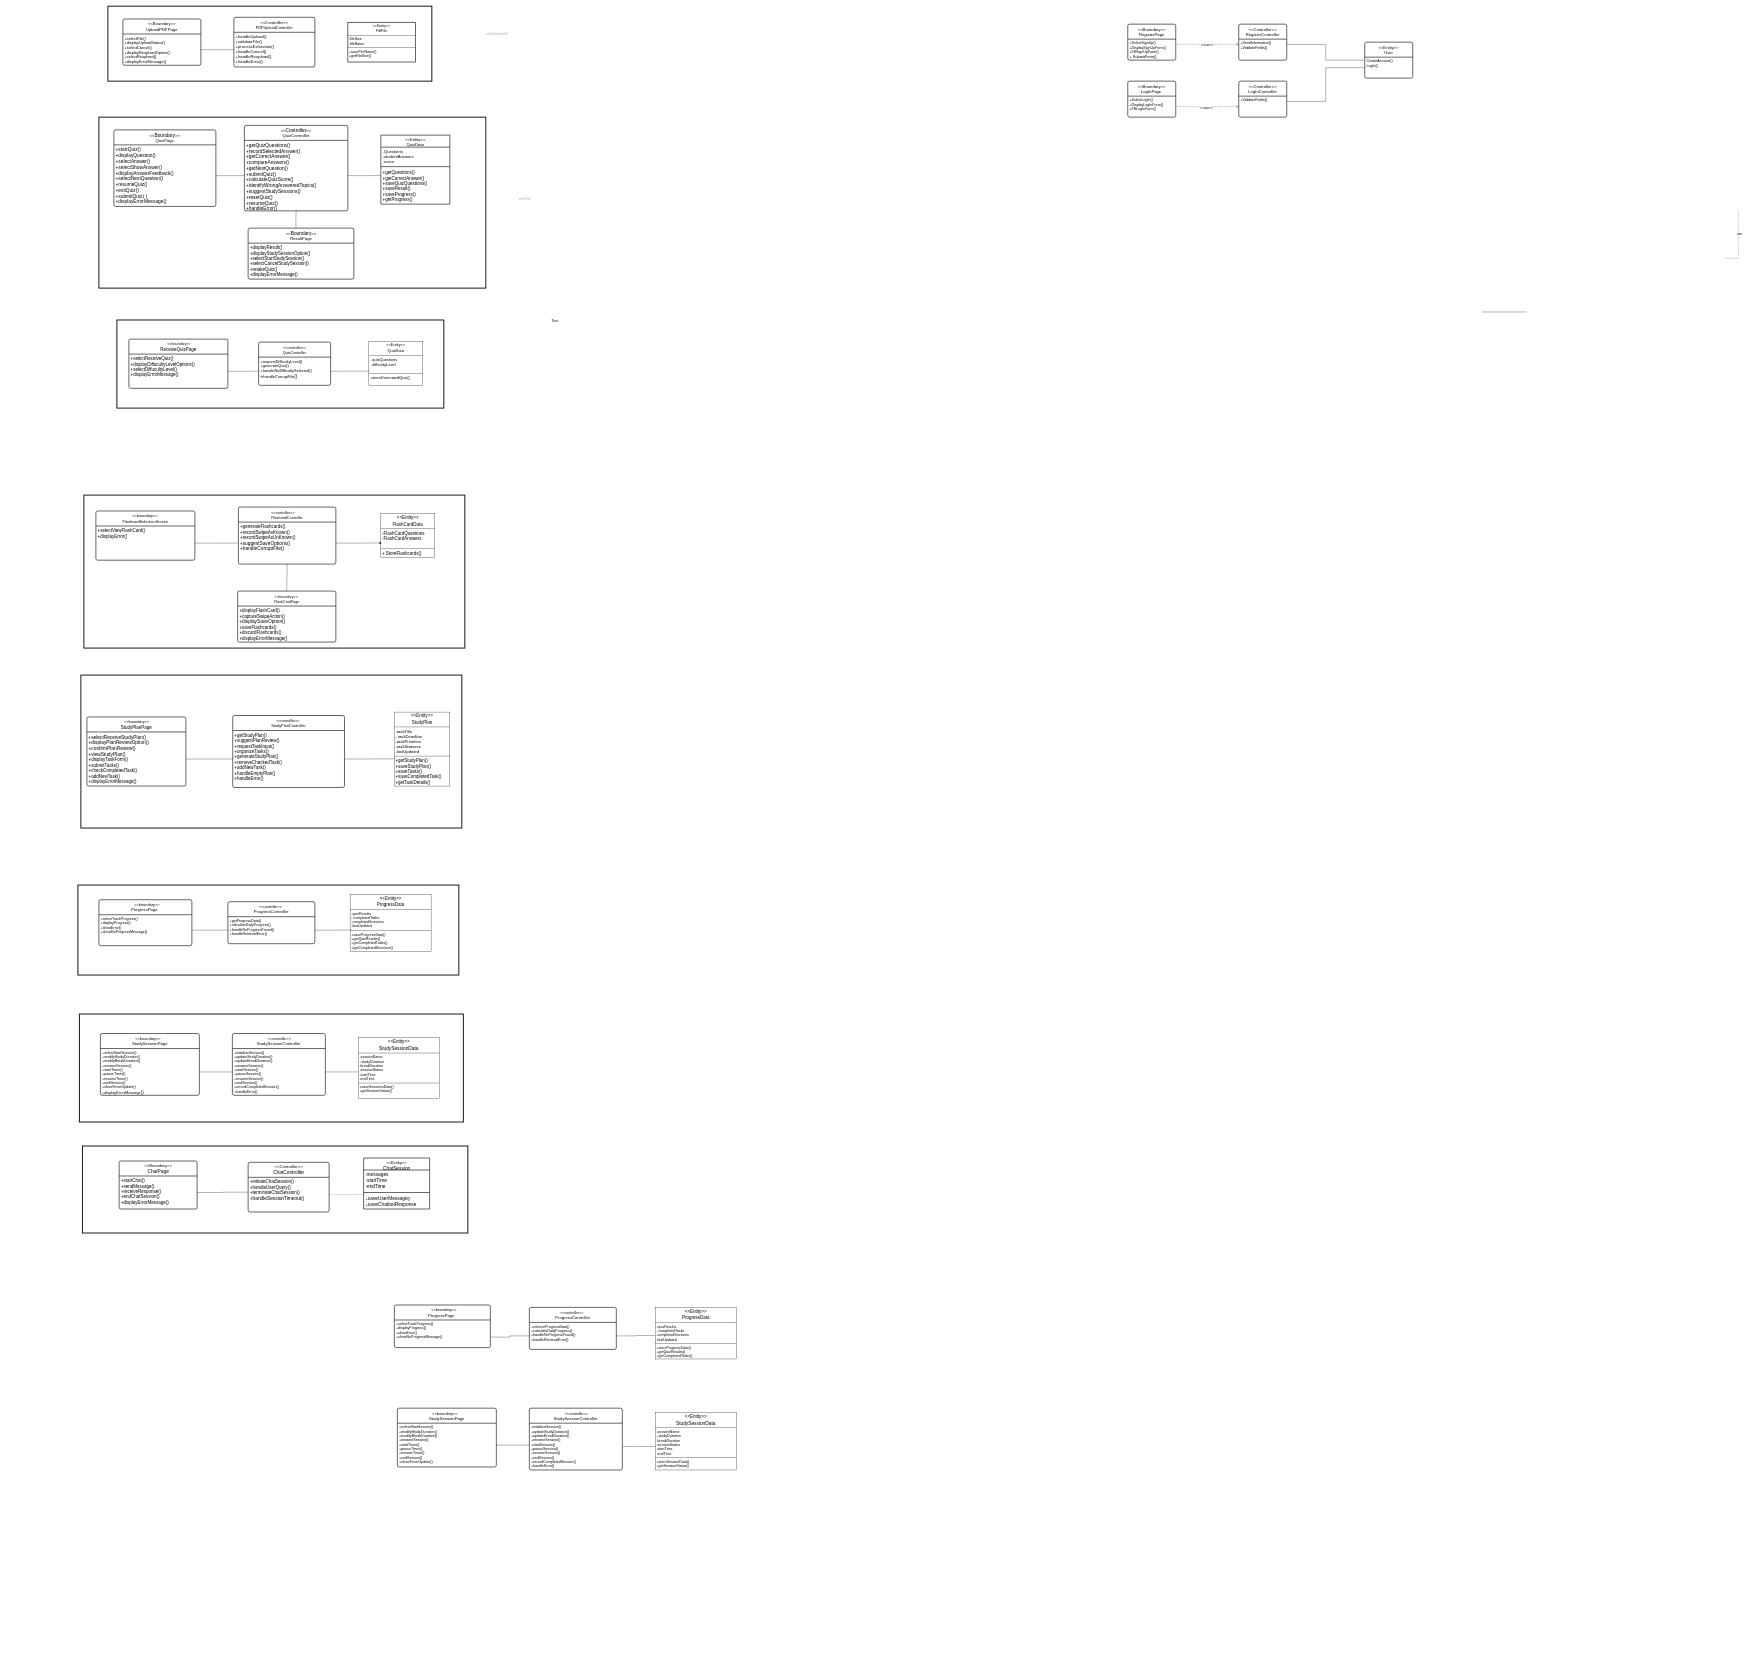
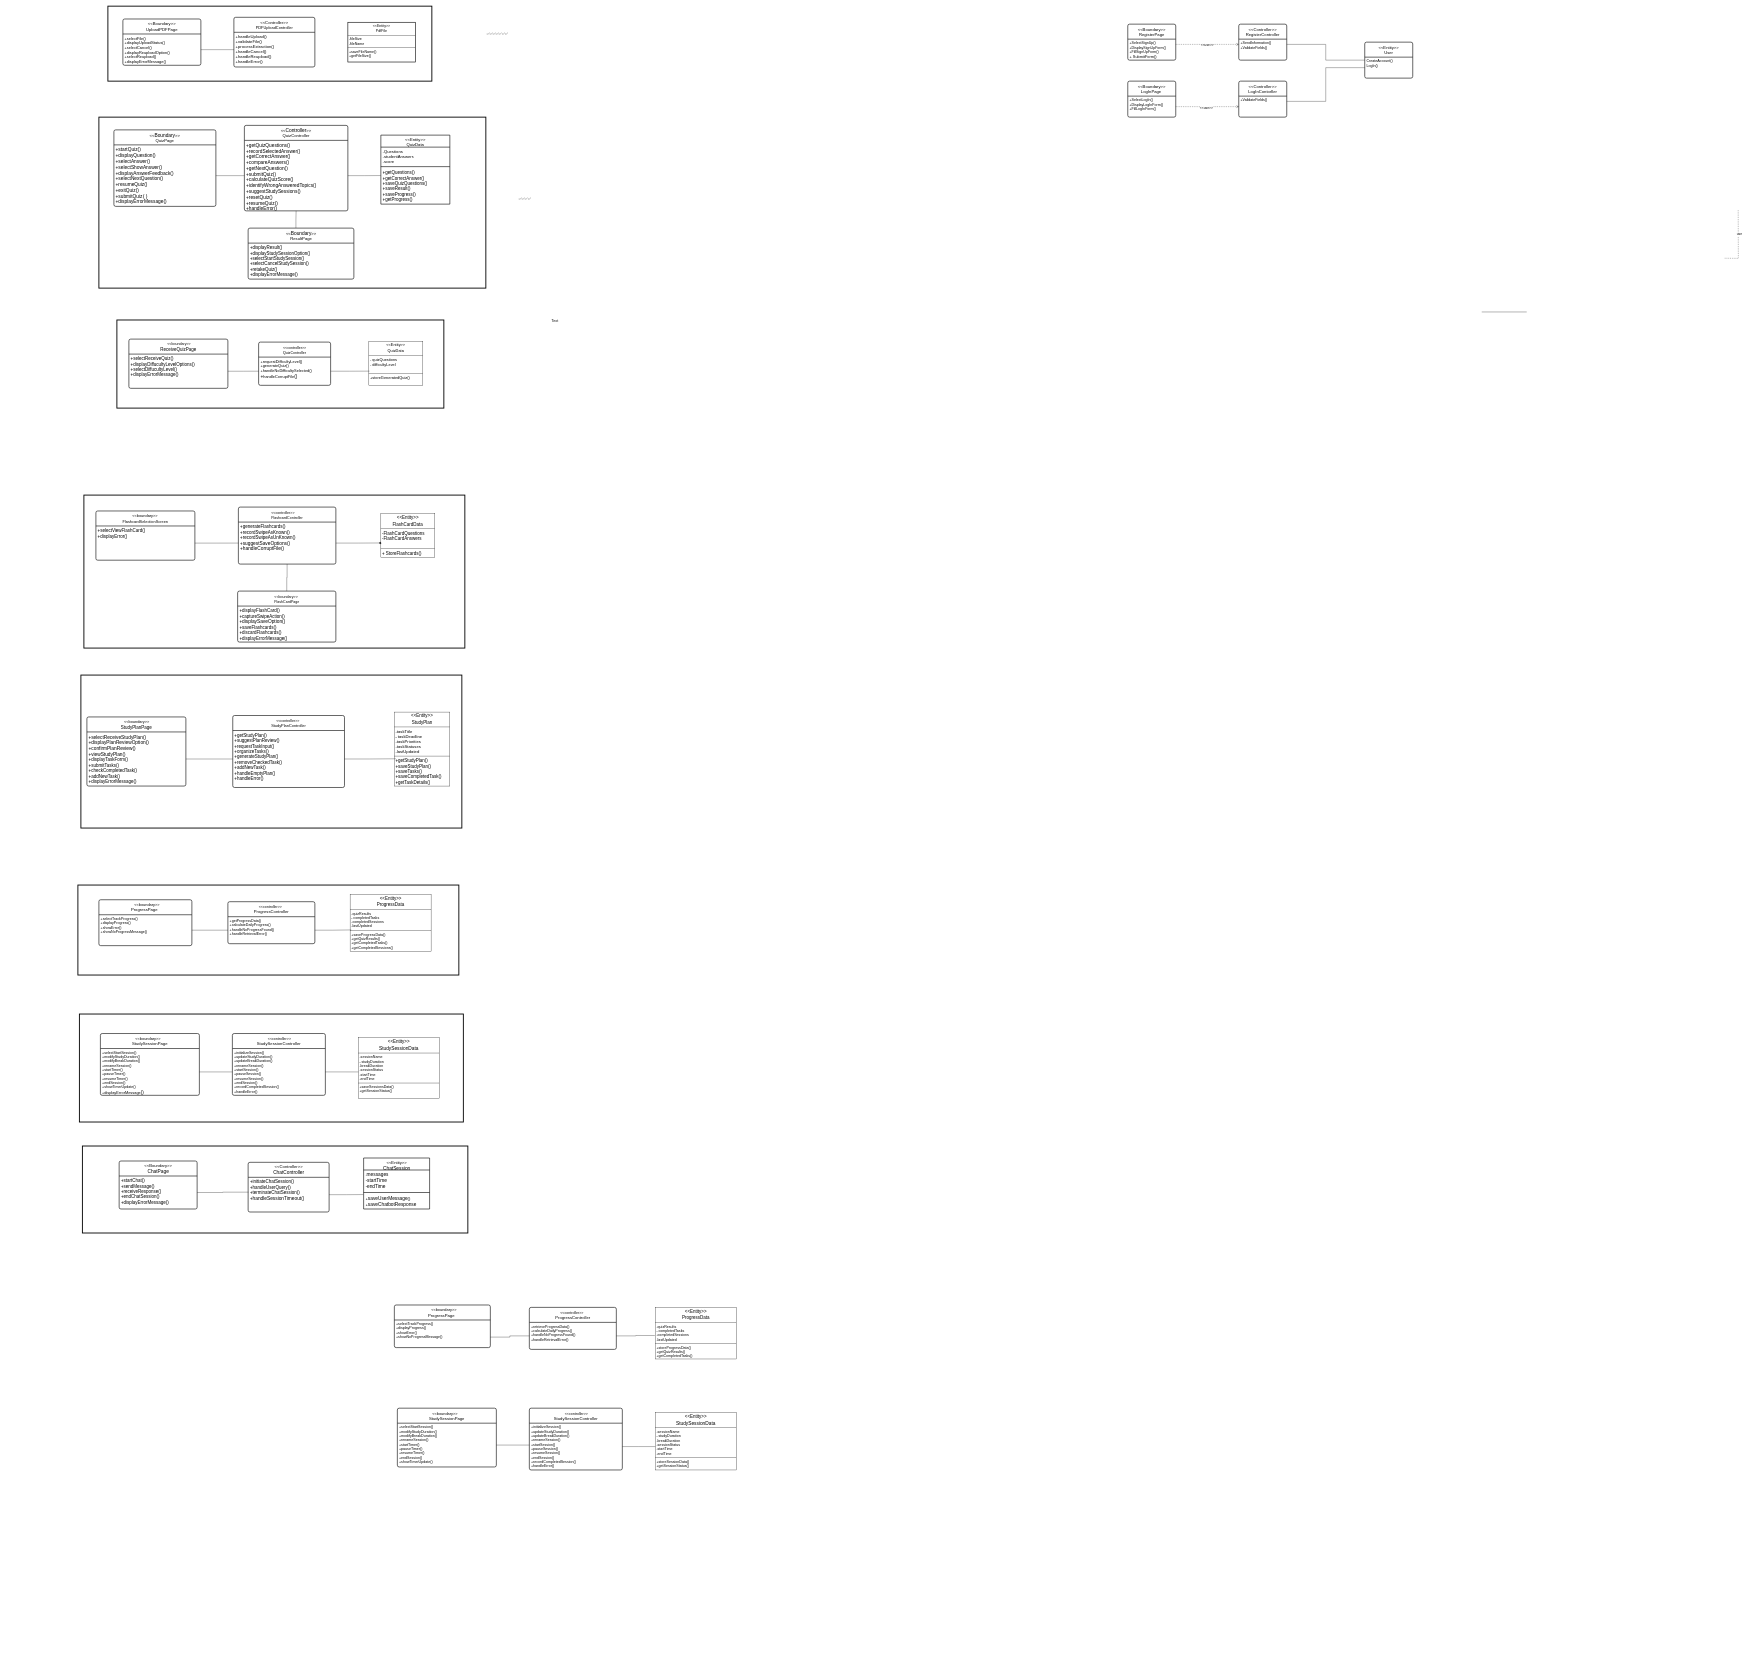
edge "+initiateChatSession() +handleUserQuery() +terminateChatSession() +handleSessionTimeout()" -- "+saveUserMessage() +saveChatbotResponse": style dashed -> solid
